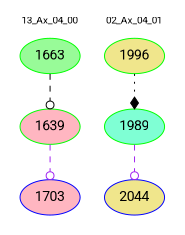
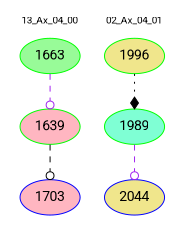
edge "1663" -> "1639": color black -> purple
edge "1639" -> "1703": color purple -> black
